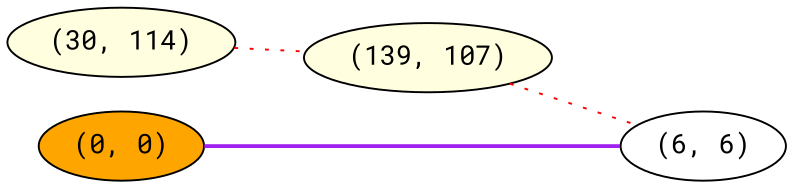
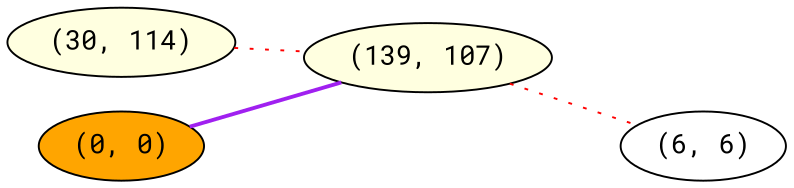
edge "(0, 0)" -- "(6, 6)": now "(0, 0)" -- "(139, 107)"
